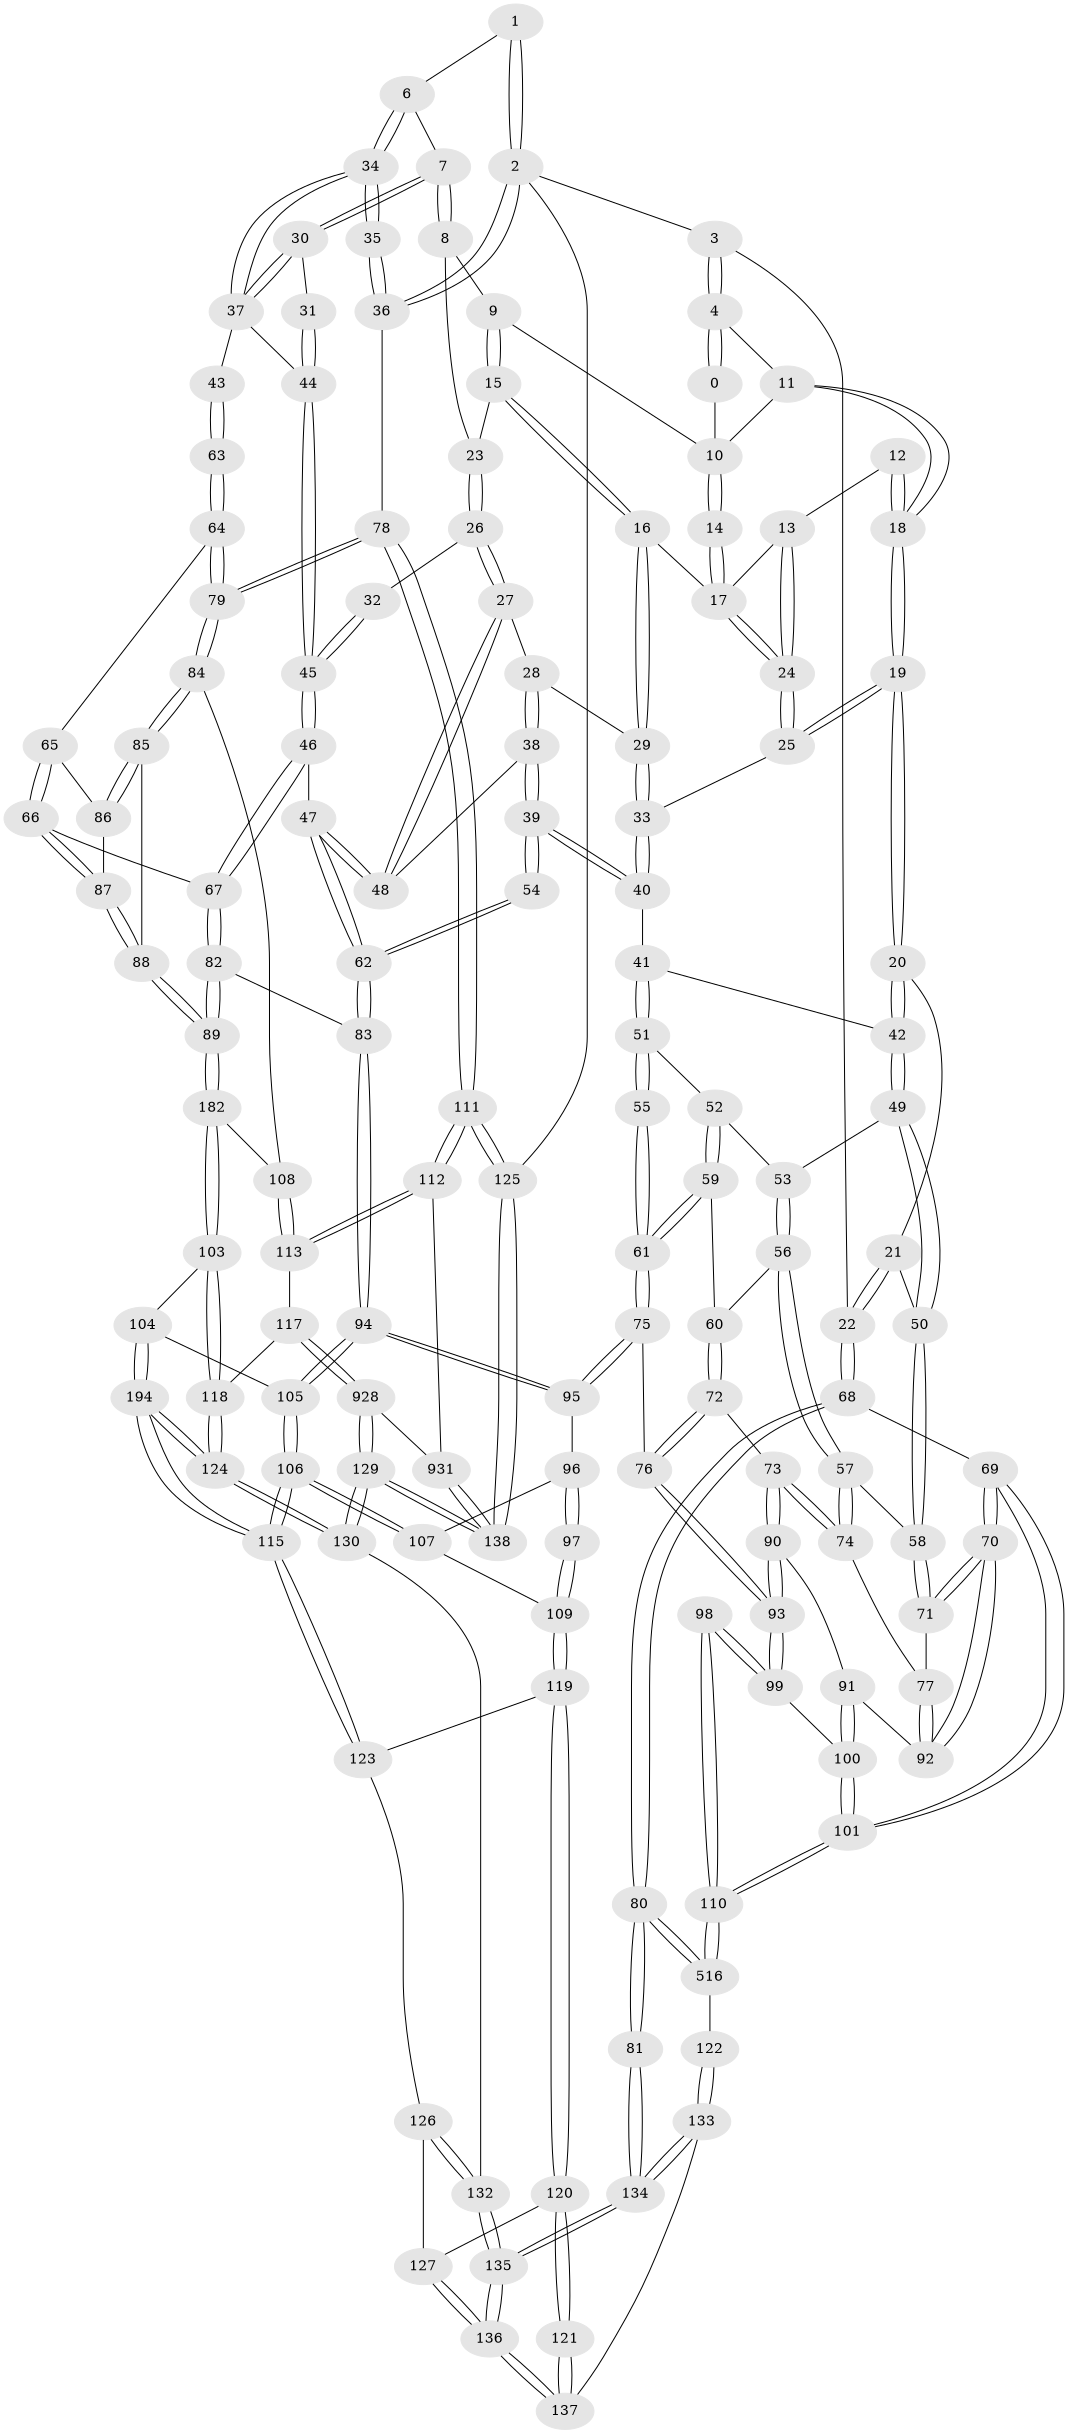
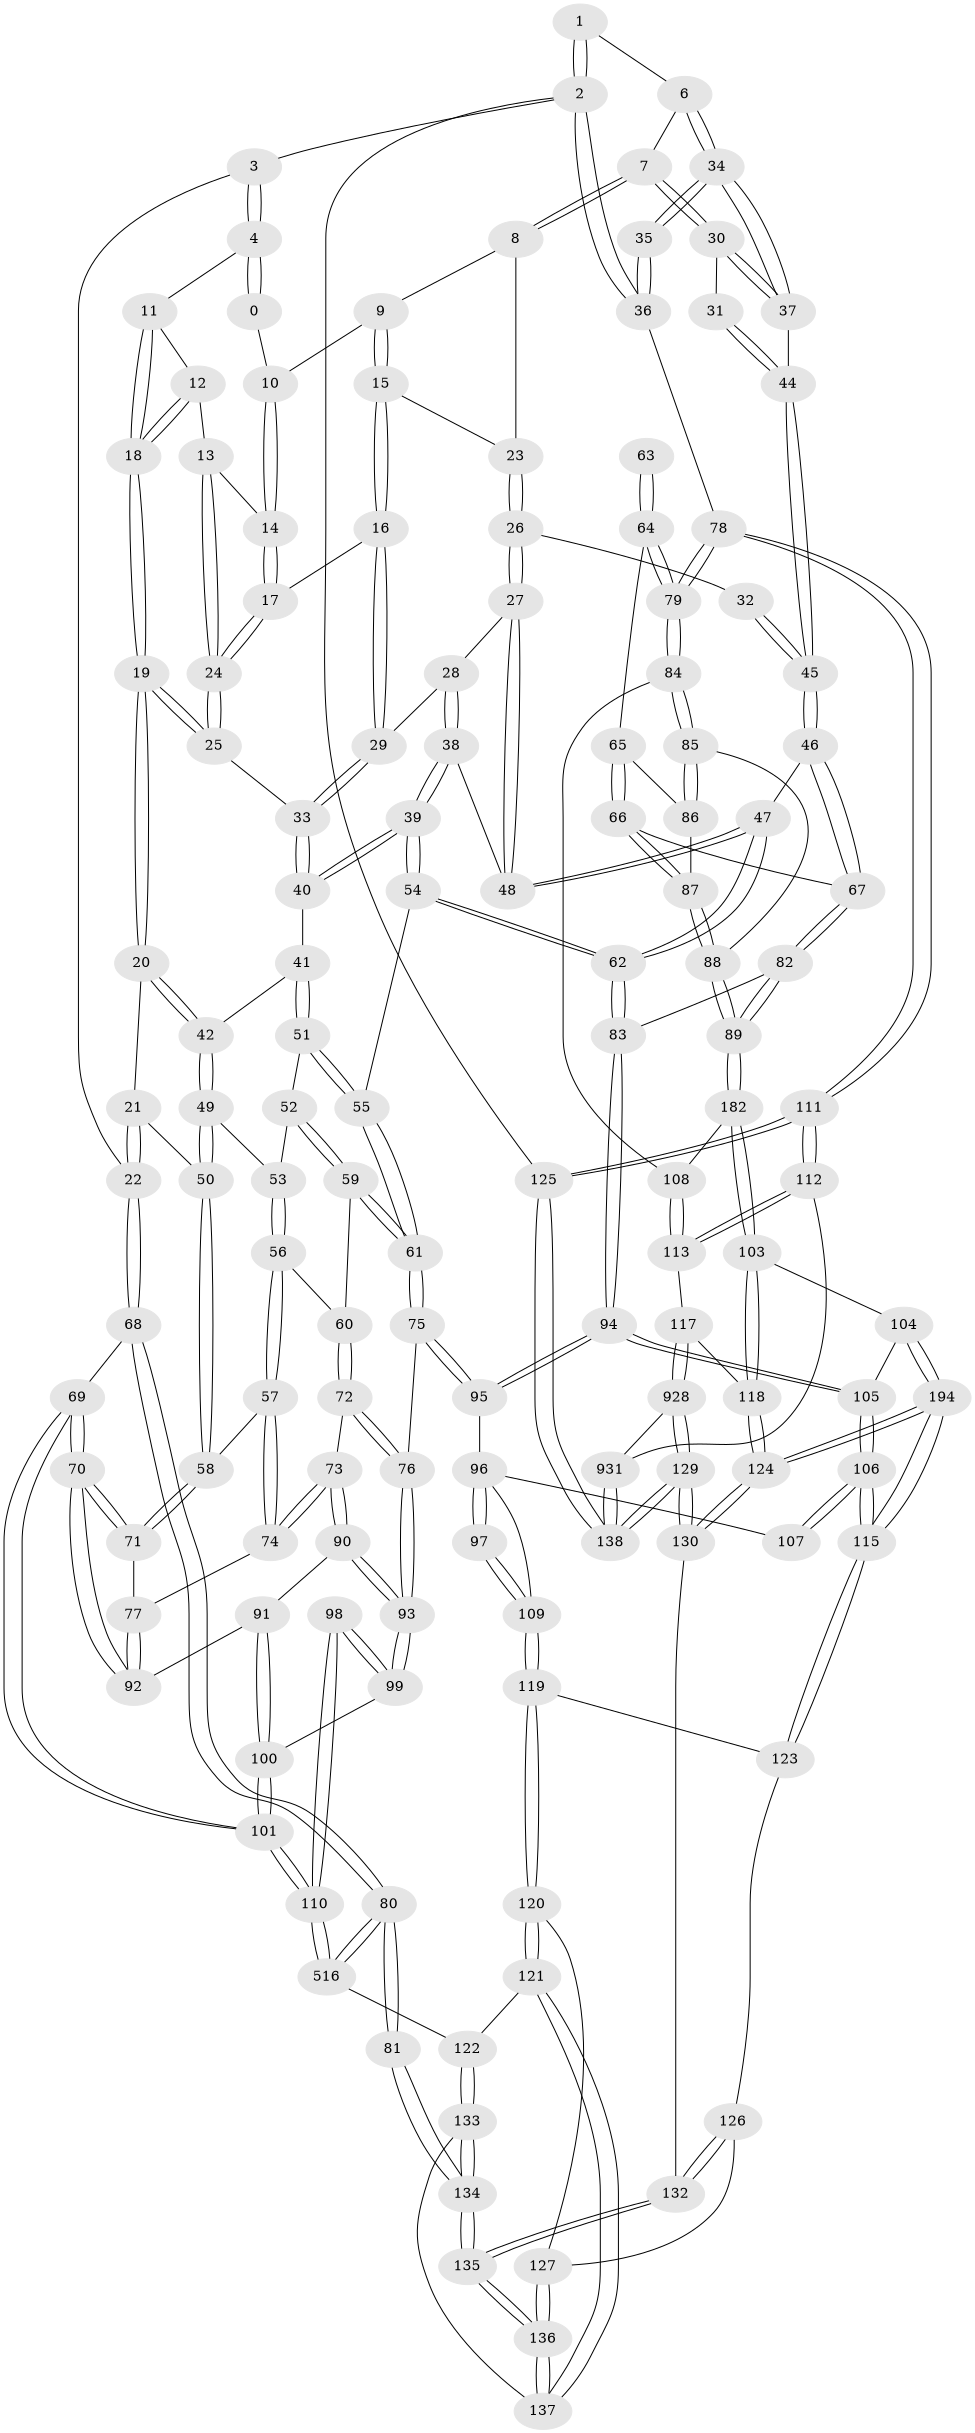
node "43": removed
edge "11" -- "10": now "11" -- "12"
edge "13" -- "17": now "13" -- "14"
edge "54" -- "55": added
edge "107" -- "109": now "96" -- "109"
edge "121" -- "122": added
